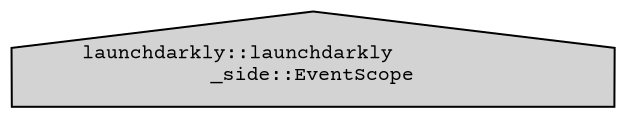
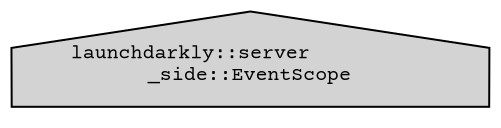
node "launchdarkly::launchdarkly _side::EventScope": label "launchdarkly::launchdarkly _side::EventScope" -> "launchdarkly::server _side::EventScope"
